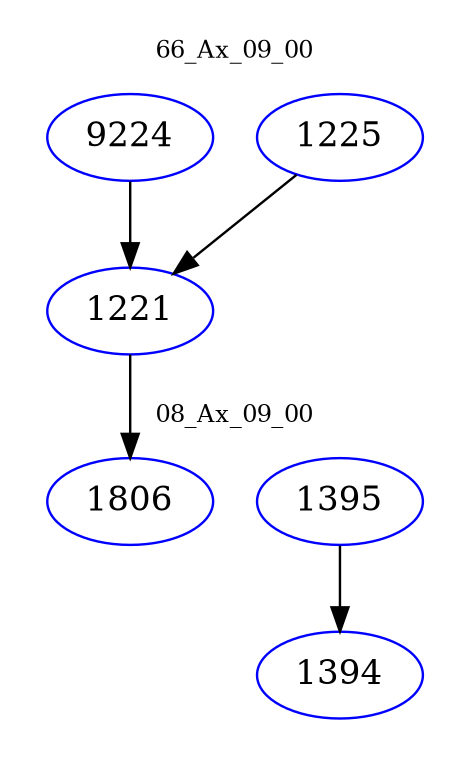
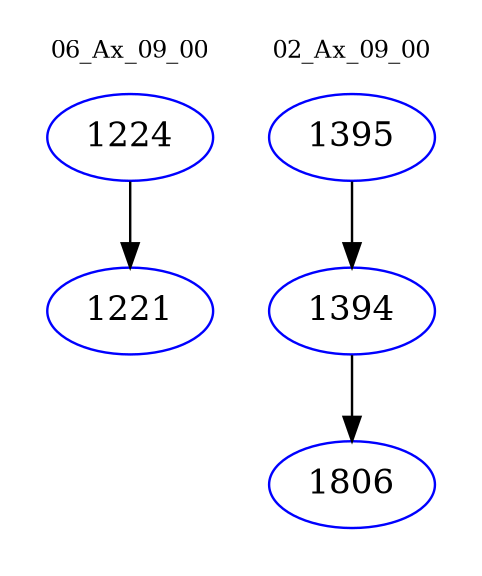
cluster "66_Ax_09_00": label "66_Ax_09_00" -> "06_Ax_09_00"
node "9224": label "9224" -> "1224"
node "1225": removed
edge "1221" -> "1806": now "1394" -> "1806"
cluster "08_Ax_09_00": label "08_Ax_09_00" -> "02_Ax_09_00"
